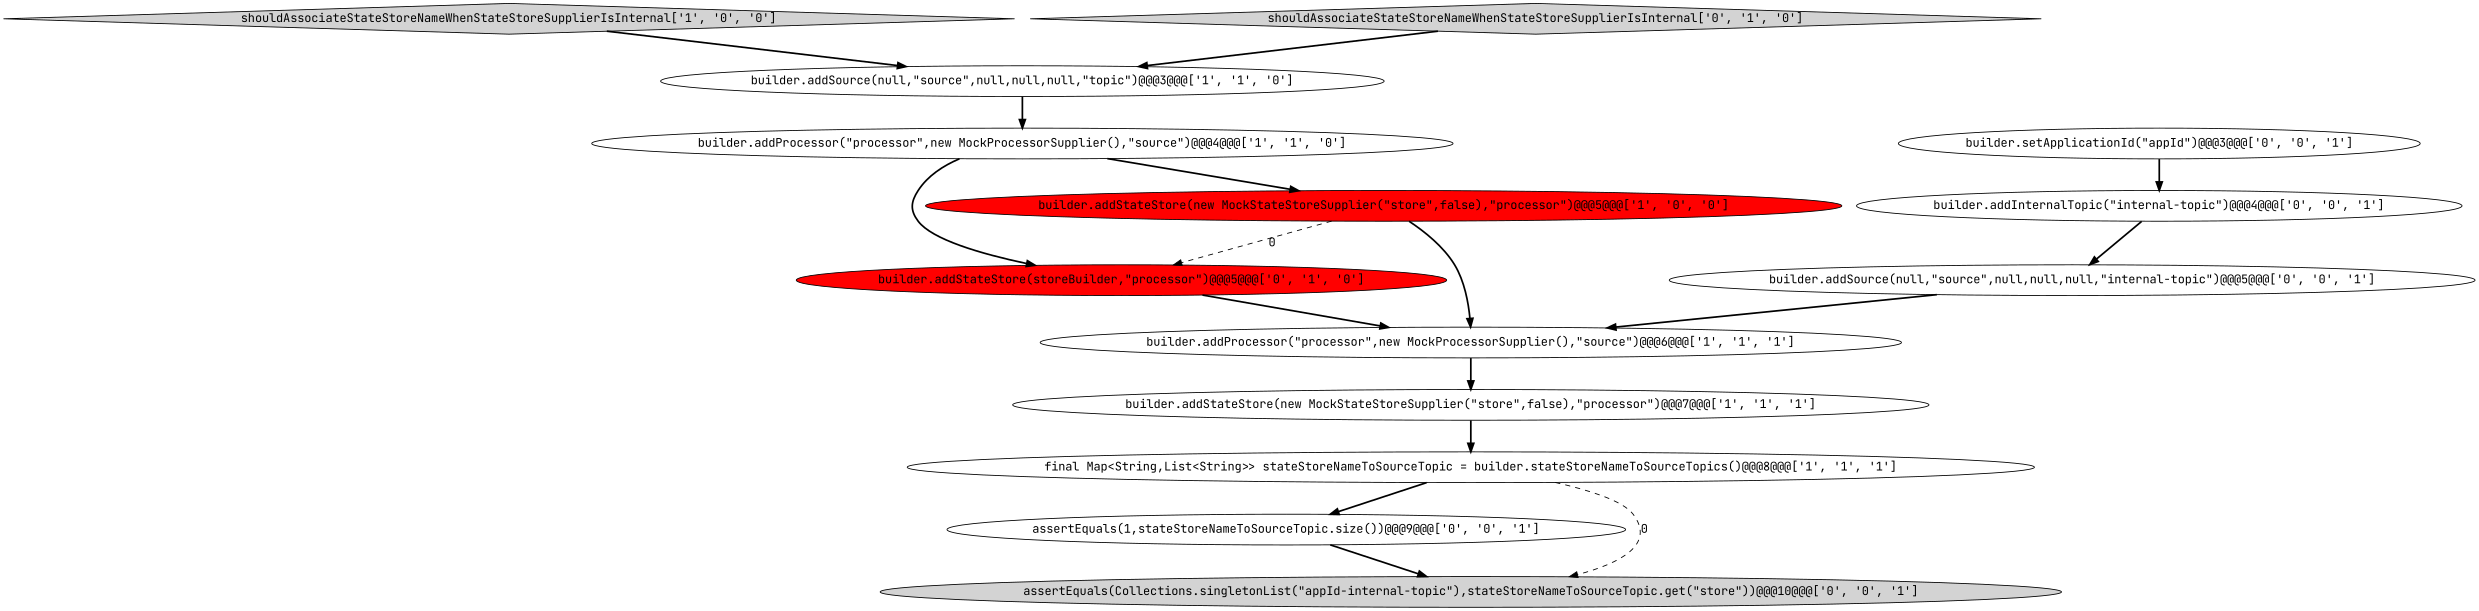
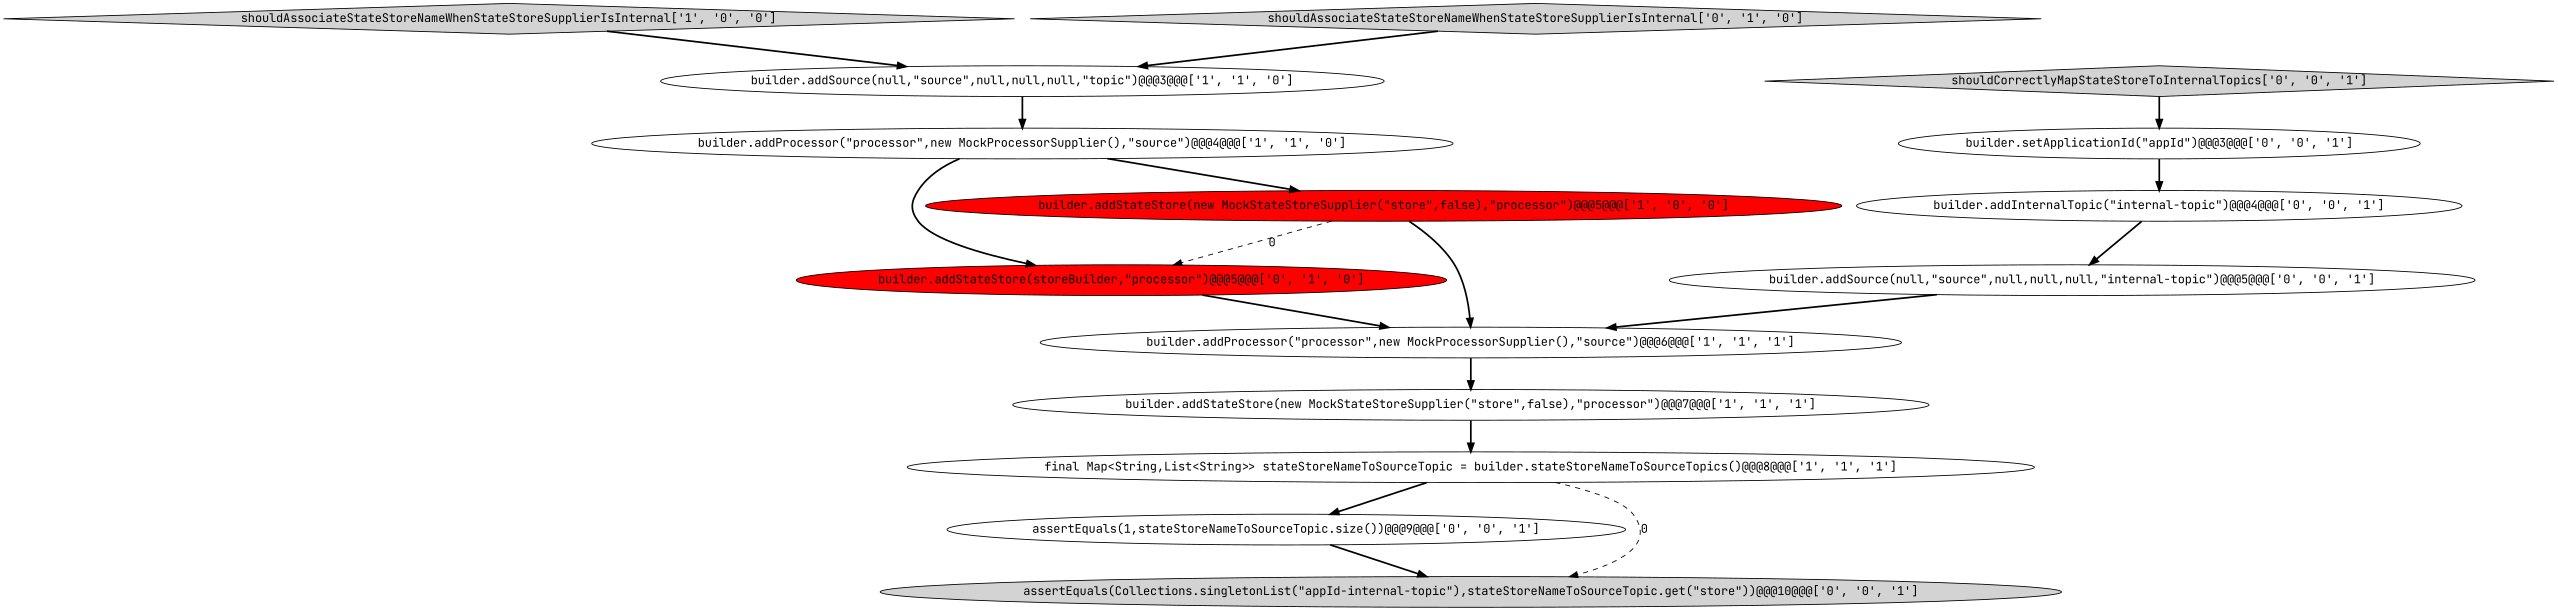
node "shouldCorrectlyMapStateStoreToInternalTopics['0', '0', '1']": added
